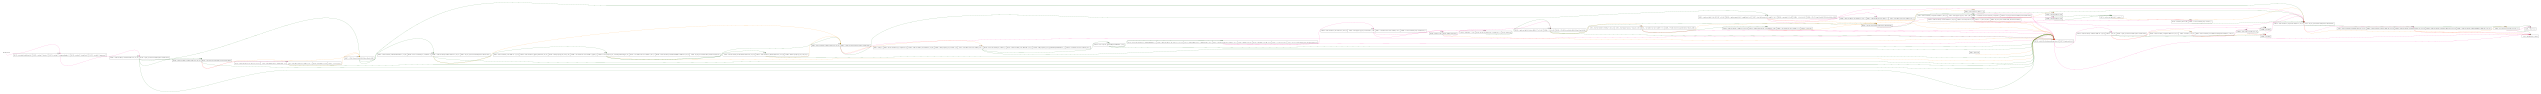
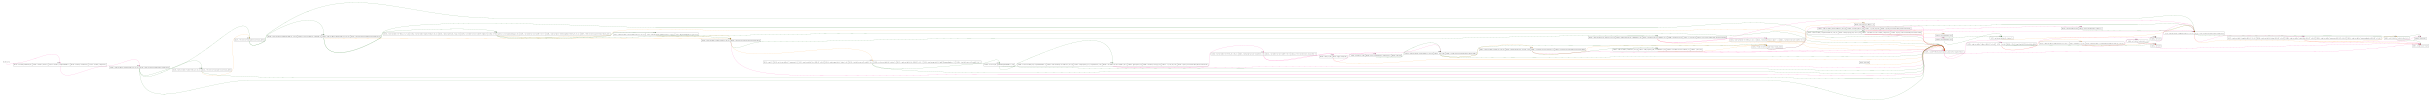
node "24182: read-variable['xhr-8541:39',v6,v2]": removed
